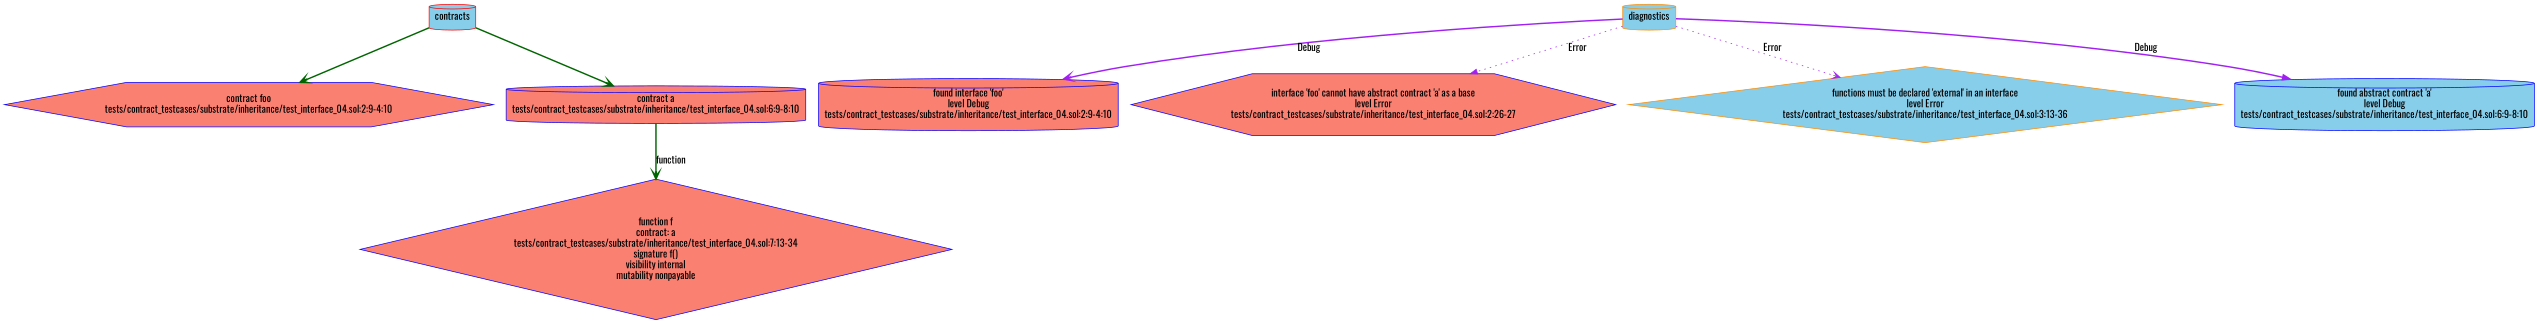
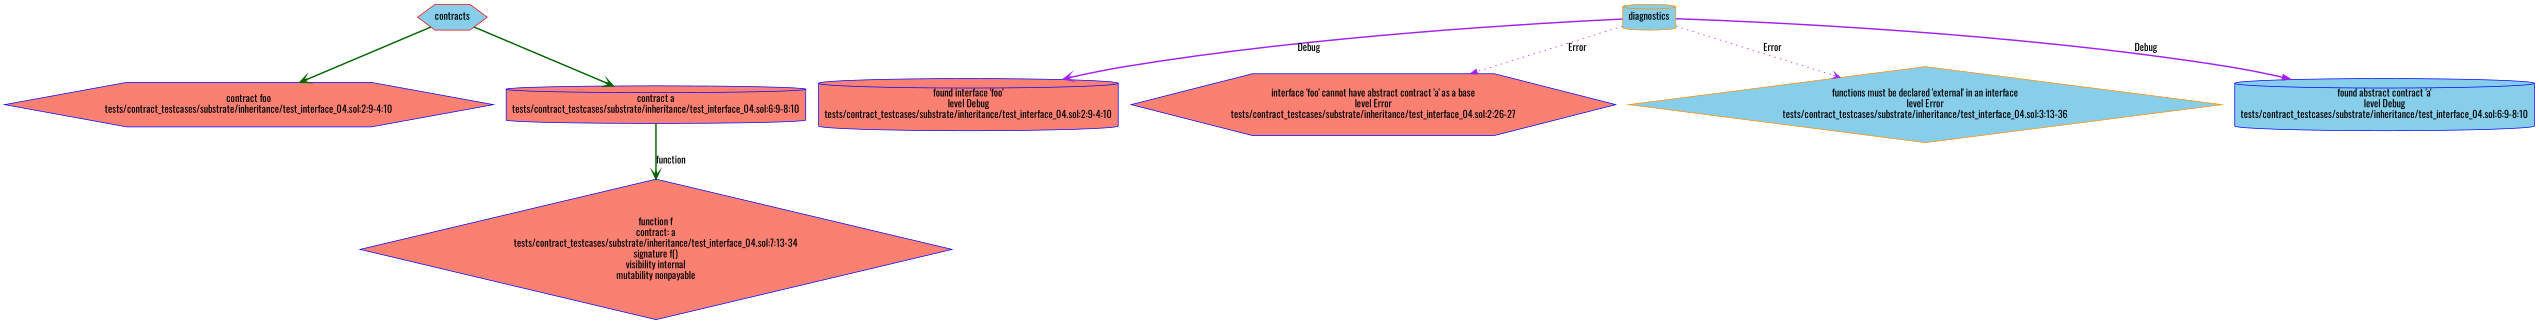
node "contracts": shape cylinder -> hexagon
